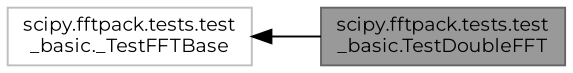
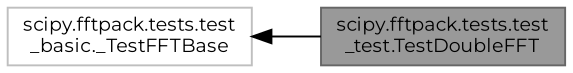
node "scipy.fftpack.tests.test _basic.TestDoubleFFT": label "scipy.fftpack.tests.test _basic.TestDoubleFFT" -> "scipy.fftpack.tests.test _test.TestDoubleFFT"
